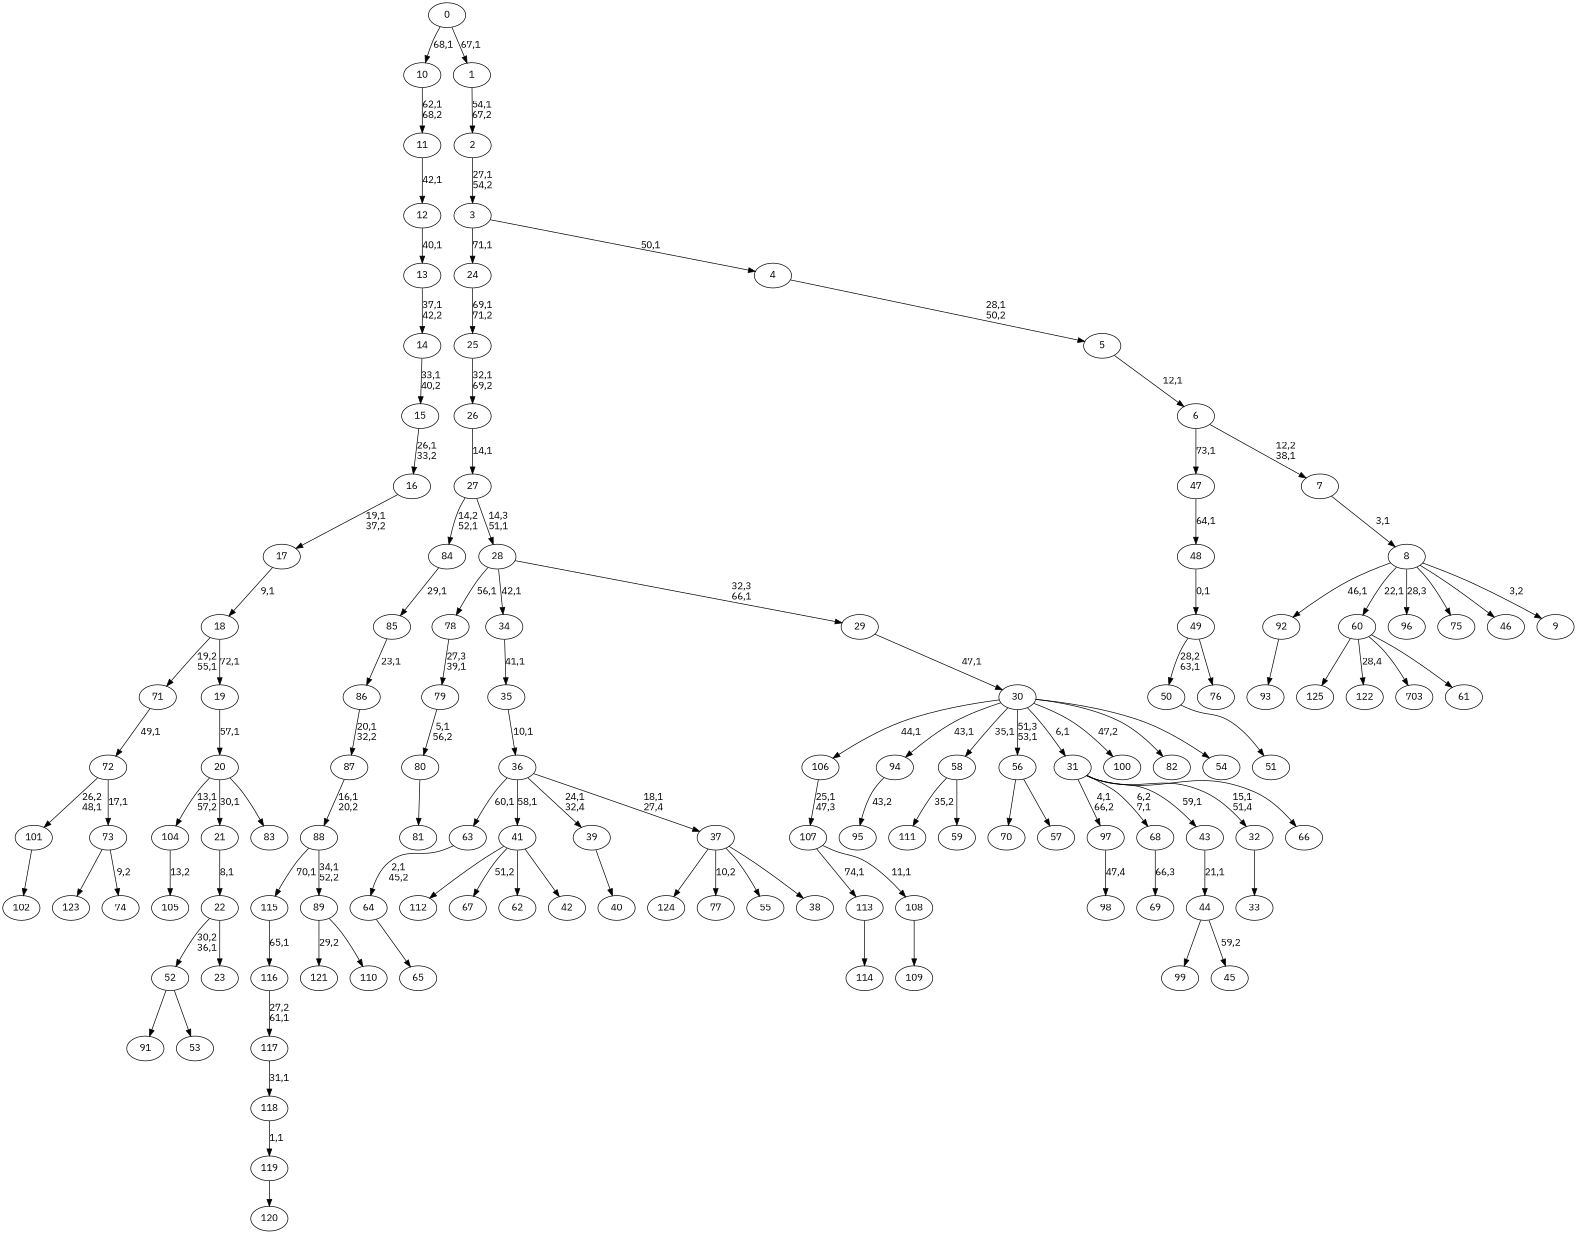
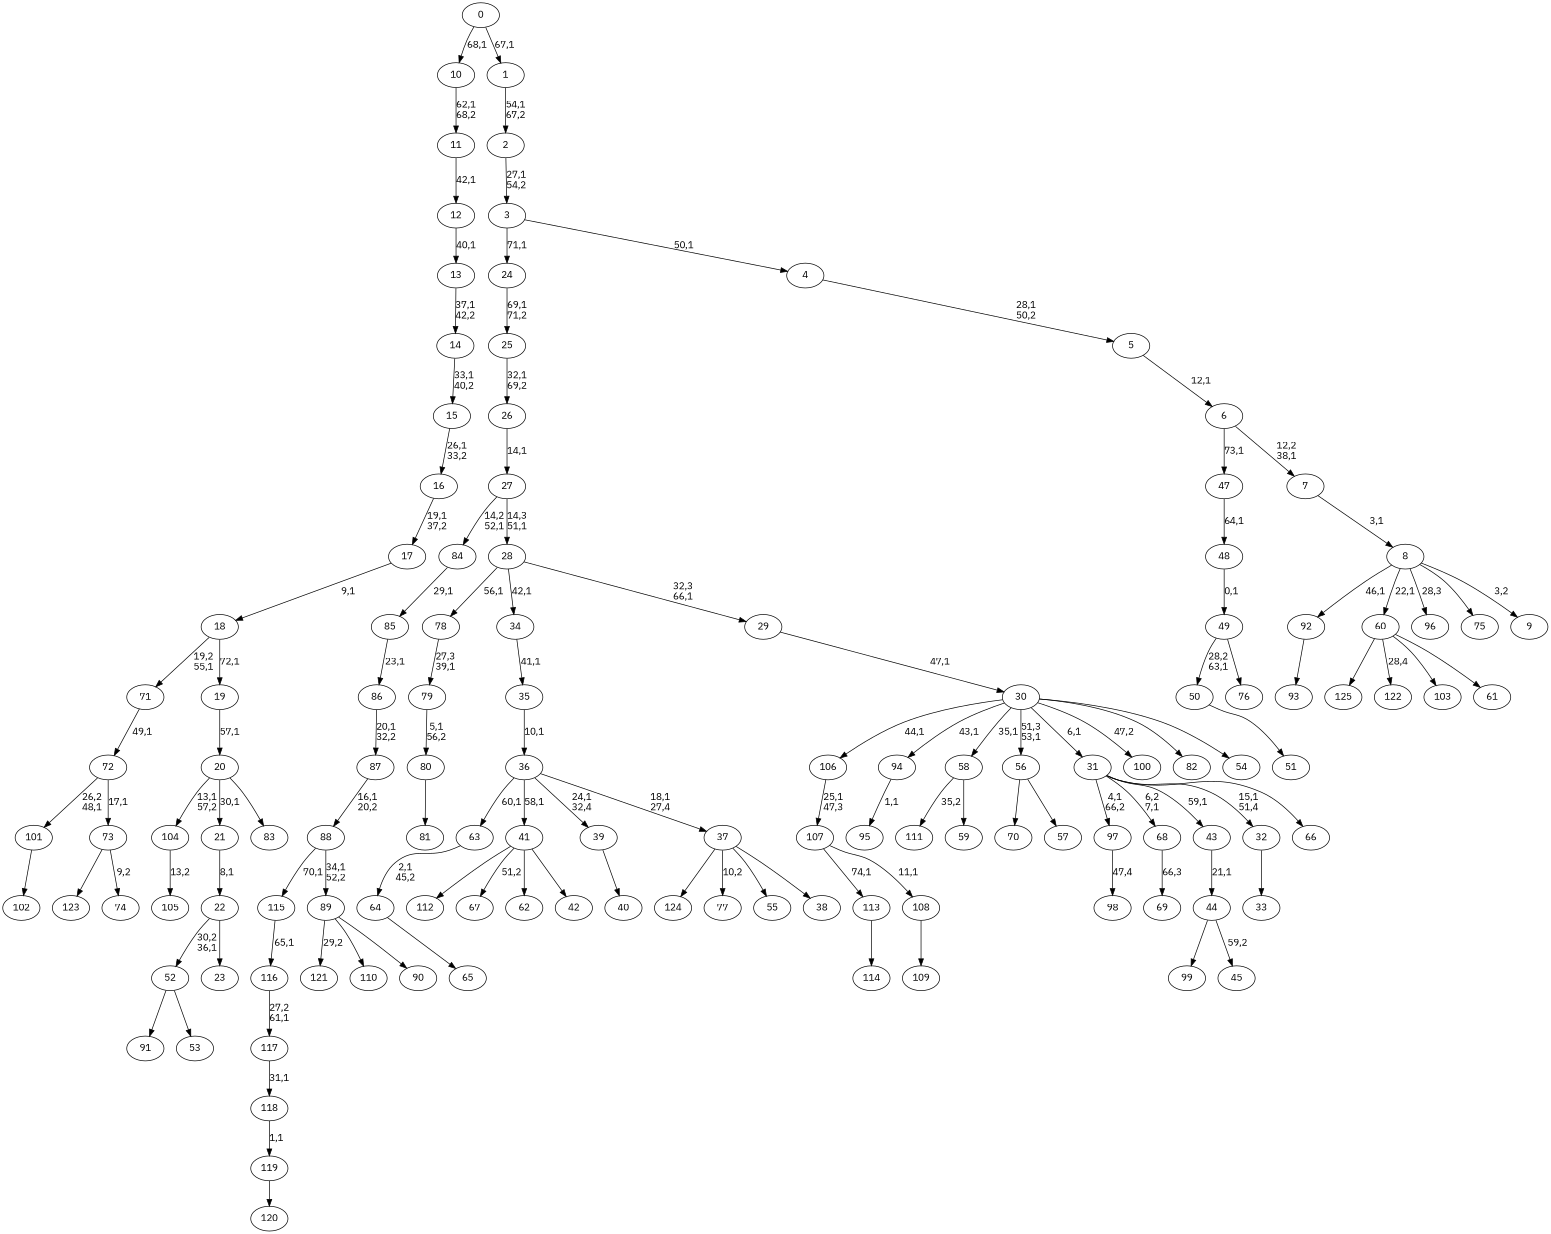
node "46": removed
node "703": label "703" -> "103"
edge "94" -> "95": label "43,2" -> "1,1"
node "90": added
